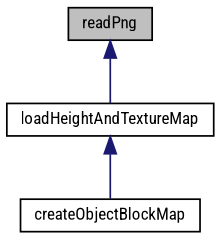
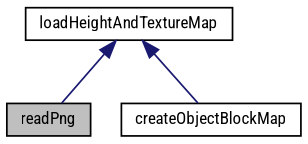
edge "loadHeightAndTextureMap" -> "readPng": reversed
